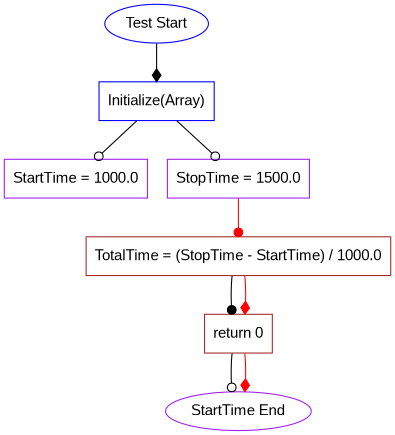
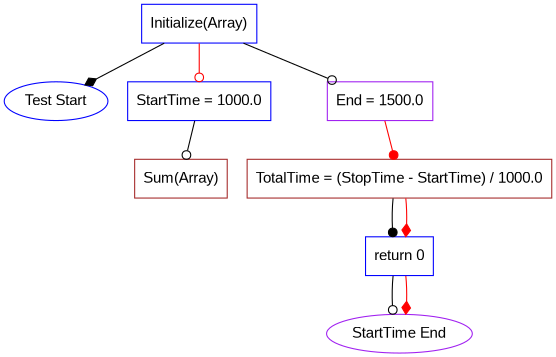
edge "Test Start" -> "Initialize(Array)": reversed
edge "Initialize(Array)" -> "StartTime = 1000.0": color black -> red
node "StartTime = 1000.0": color purple -> blue
node "Sum(Array)": added
node "StopTime = 1500.0": label "StopTime = 1500.0" -> "End = 1500.0"
node "return 0": color brown -> blue
